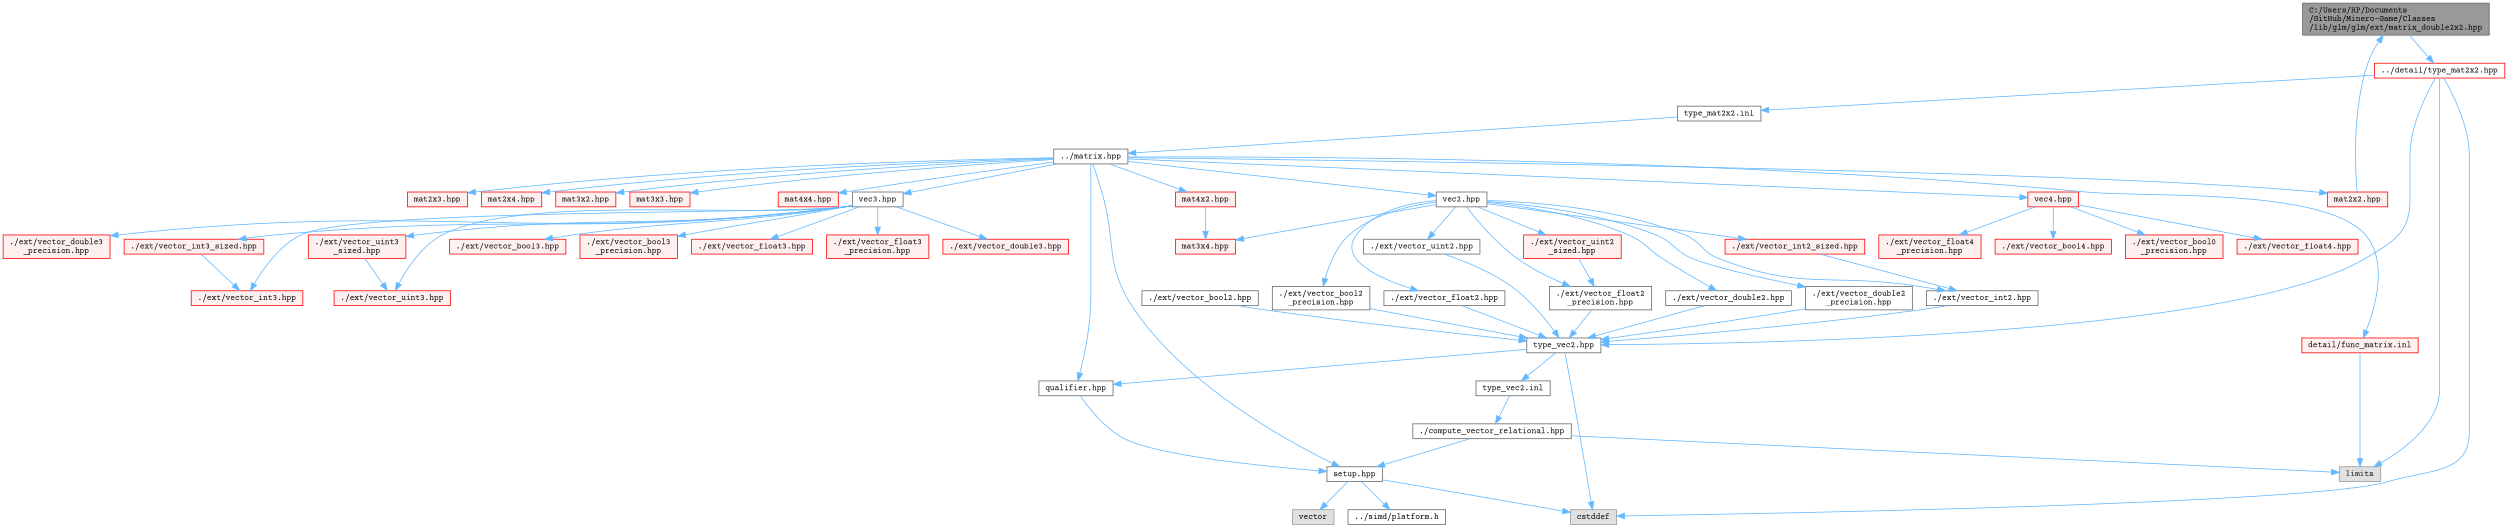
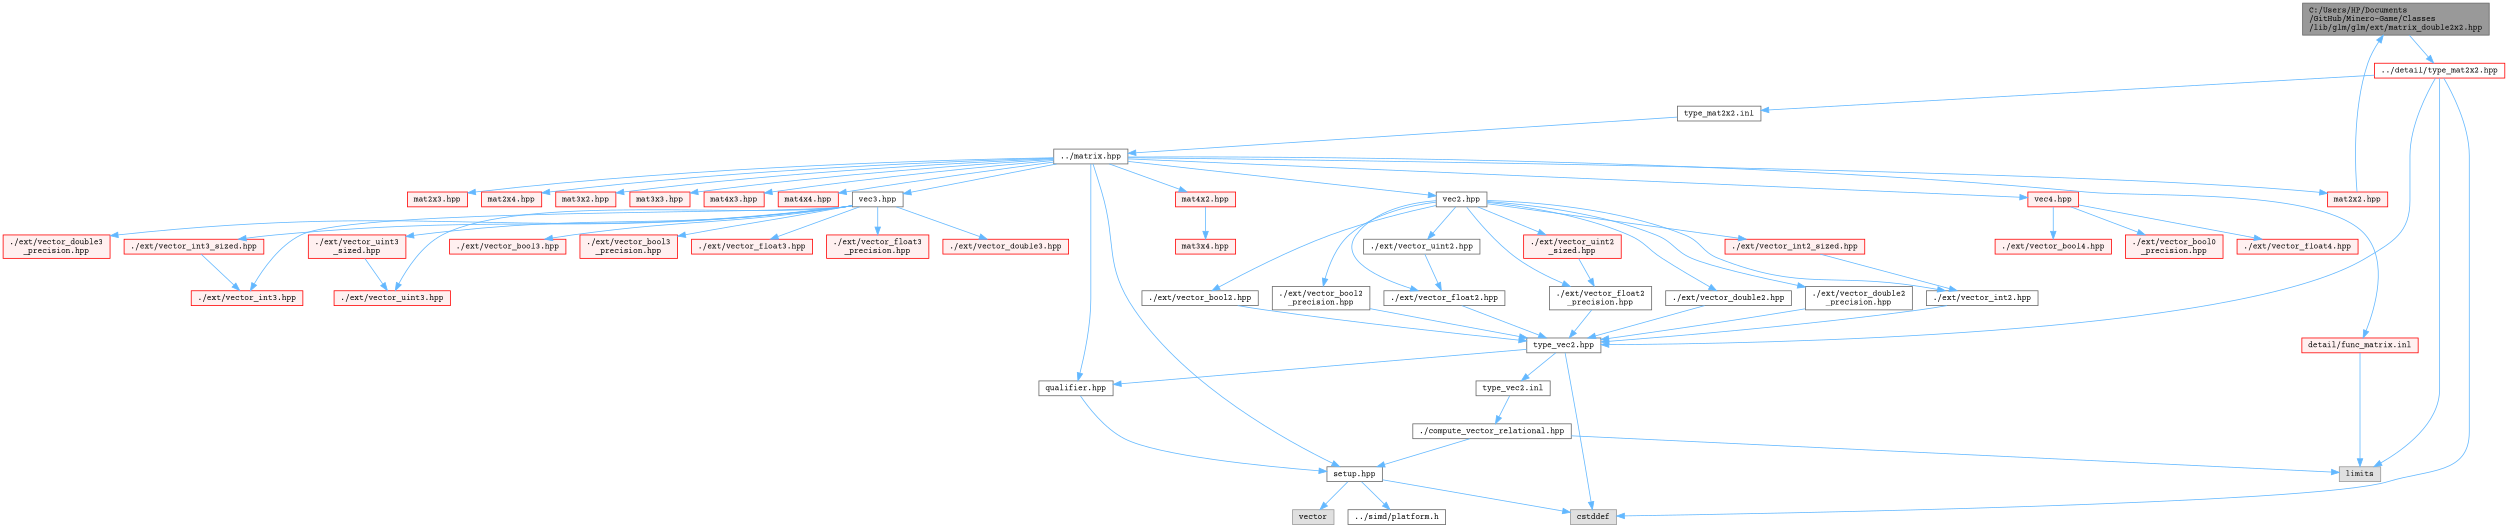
node "mat4x3.hpp": added
edge "vec2.hpp" -> "mat3x4.hpp": now "vec2.hpp" -> "./ext/vector_bool2.hpp"
node "./ext/vector_float4 _precision.hpp": removed
edge "./ext/vector_uint2.hpp" -> "type_vec2.hpp": now "./ext/vector_uint2.hpp" -> "./ext/vector_float2.hpp"
